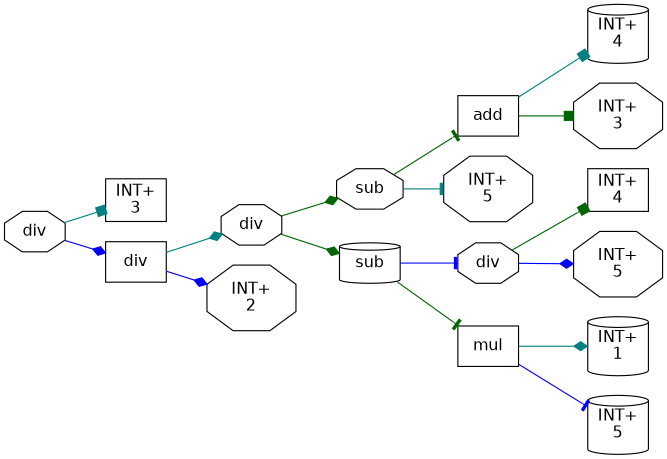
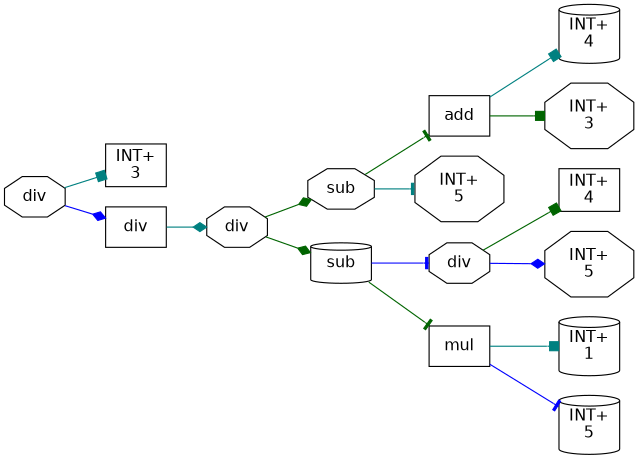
node "INT+ 2": removed
edge "mul" -> "INT+ 1": arrowhead diamond -> box
